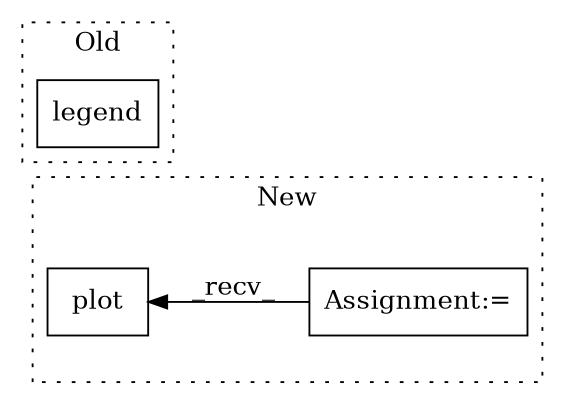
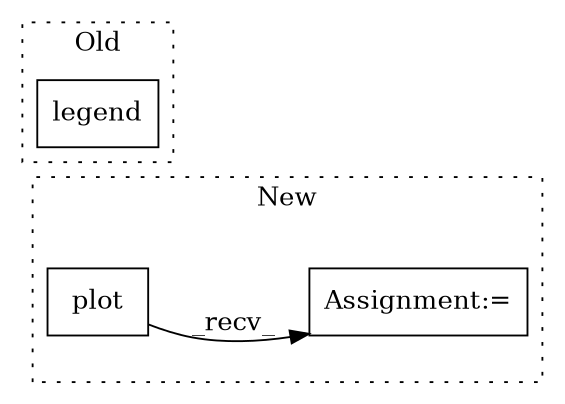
edge "Assignment:=" -> "plot": reversed
